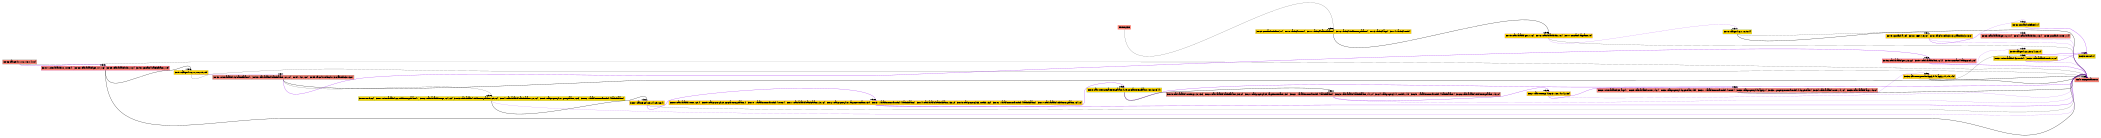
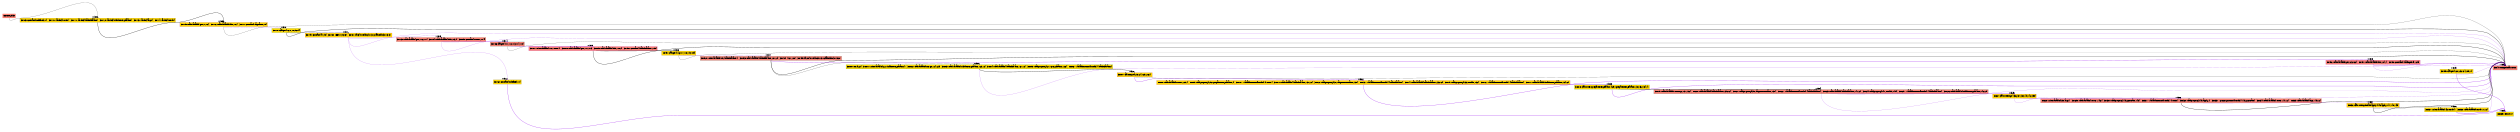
edge "38783: read-variable['get',v12,v11]" -> "38786: call-get [v11,v12,v13,v14,v10]": added
